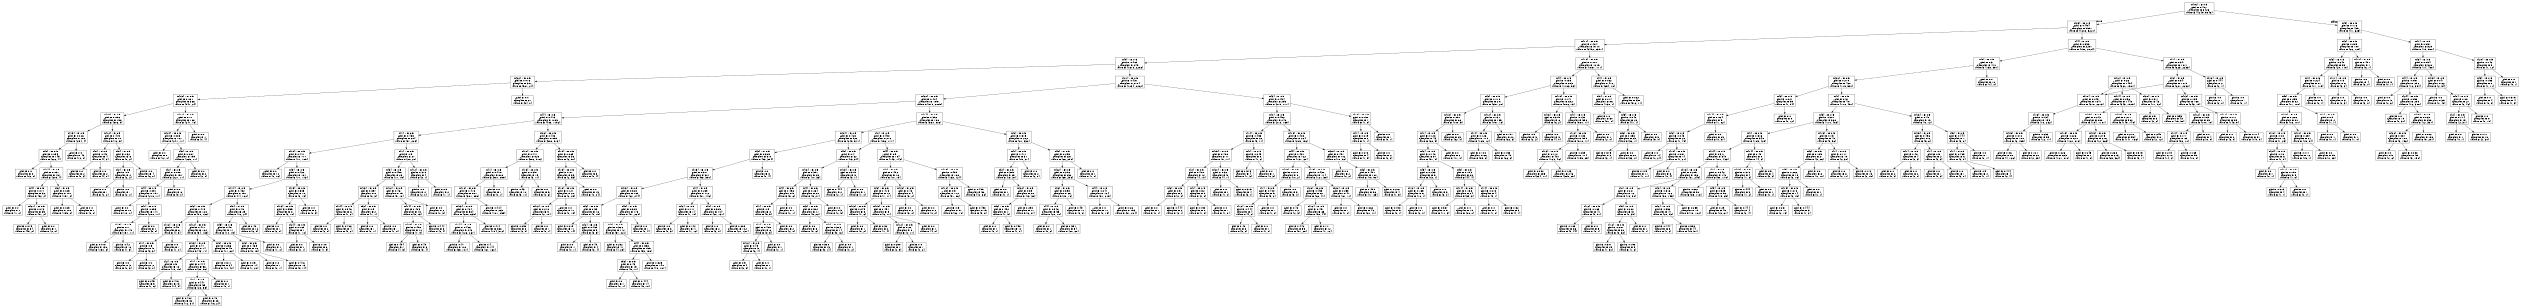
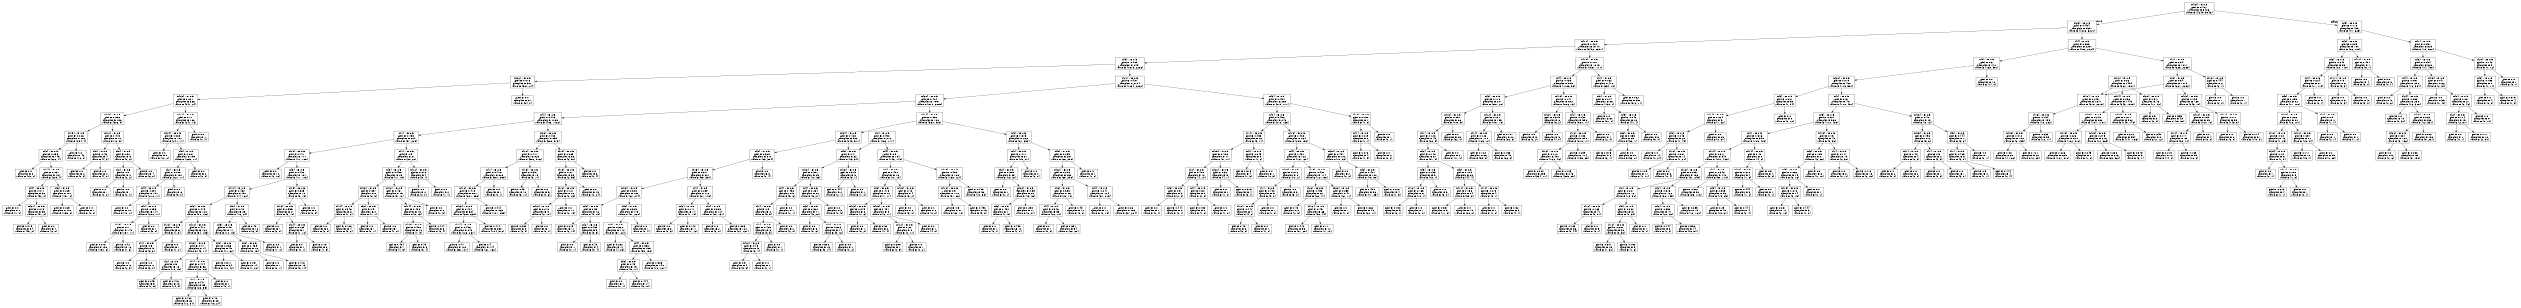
node "X[6] <= 0.5 gini = 0.053 samples = 23 value = [36, 1]": label "X[6] <= 0.5 gini = 0.053 samples = 23 value = [36, 1]" -> "X[6] <= 0.5 gini = 0.053 value = 23 value = [36, 1]"
node "X[22] <= 0.5 gini = 0.39 samples = 28 value = [13, 36]": label "X[22] <= 0.5 gini = 0.39 samples = 28 value = [13, 36]" -> "X[22] <= 0.5 samples = 0.39 samples = 28 value = [13, 36]"
